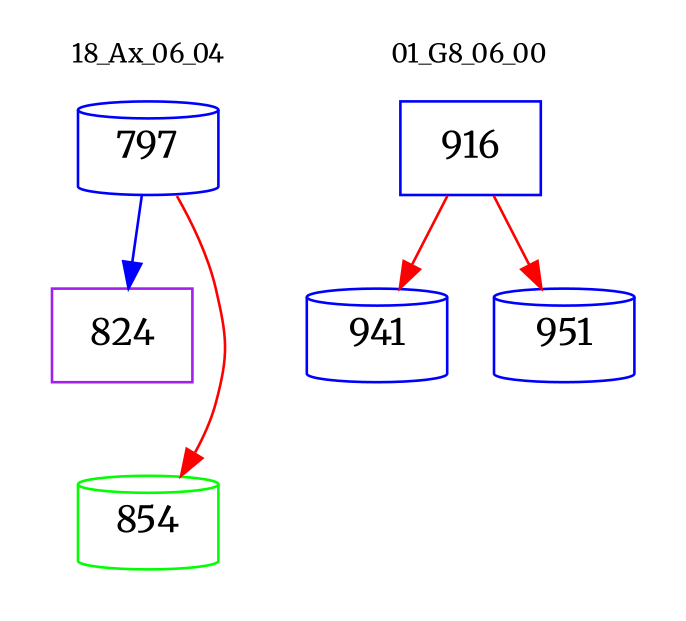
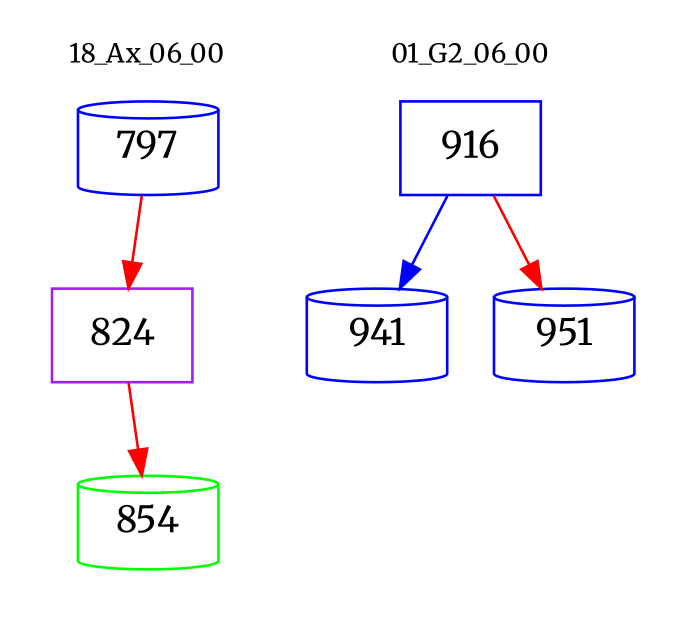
cluster "18_Ax_06_04": label "18_Ax_06_04" -> "18_Ax_06_00"
cluster "01_G8_06_00": label "01_G8_06_00" -> "01_G2_06_00"
edge "797" -> "824": color blue -> red
edge "916" -> "941": color red -> blue
edge "797" -> "854": now "824" -> "854"
